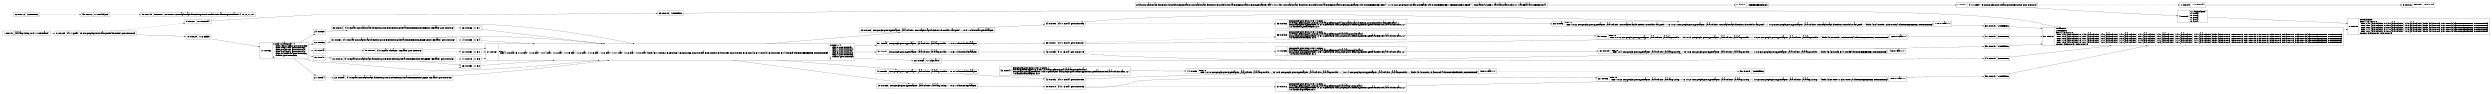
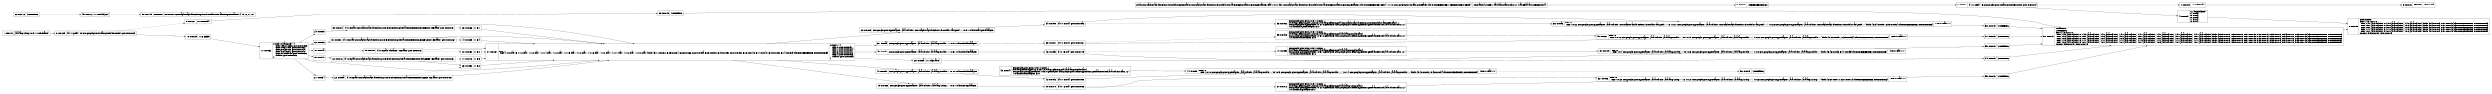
node "5: 0x0015": text "LOOP_START" -> "END_START"
